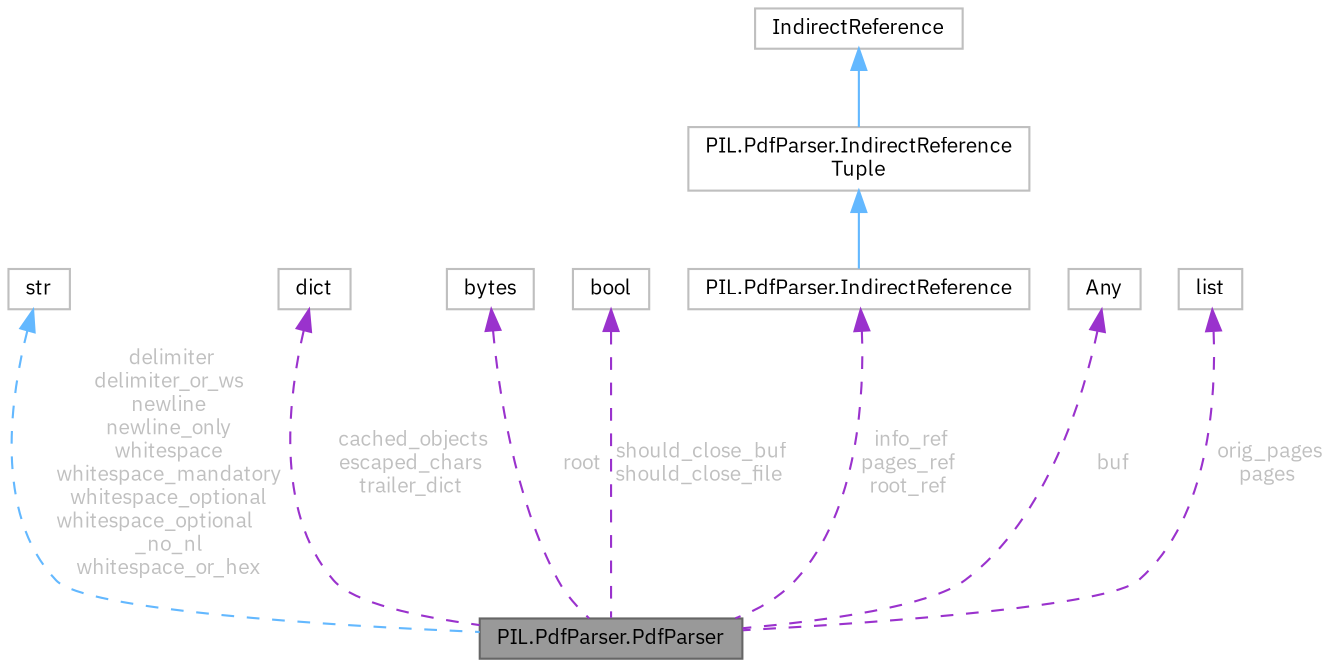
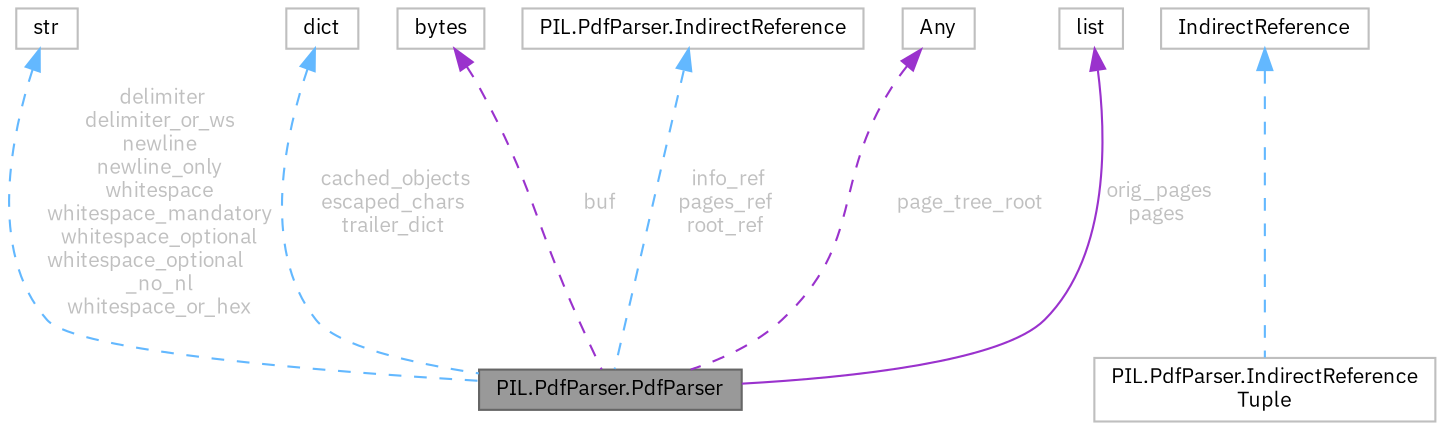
edge "PIL.PdfParser.IndirectReference Tuple" -> "IndirectReference": style solid -> dashed
edge "PIL.PdfParser.IndirectReference" -> "PIL.PdfParser.IndirectReference Tuple": removed
node "bool": removed
edge "PIL.PdfParser.PdfParser" -> "bytes": label " root" -> " buf"
edge "PIL.PdfParser.PdfParser" -> "Any": label " buf" -> " page_tree_root"
edge "PIL.PdfParser.PdfParser" -> "PIL.PdfParser.IndirectReference": color darkorchid3 -> steelblue1
edge "PIL.PdfParser.PdfParser" -> "dict": color darkorchid3 -> steelblue1
edge "PIL.PdfParser.PdfParser" -> "list": style dashed -> solid
